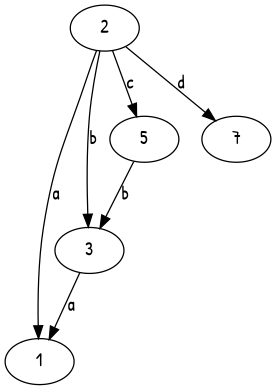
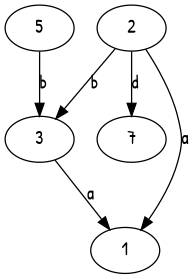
edge "2" -> "5": removed, label "c"
